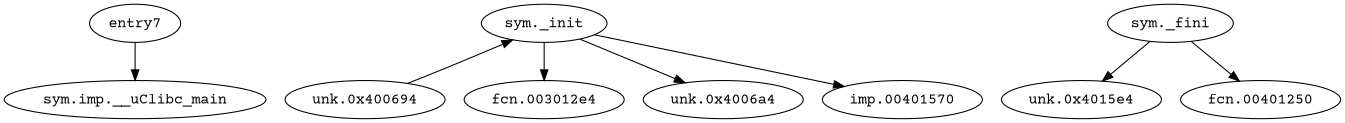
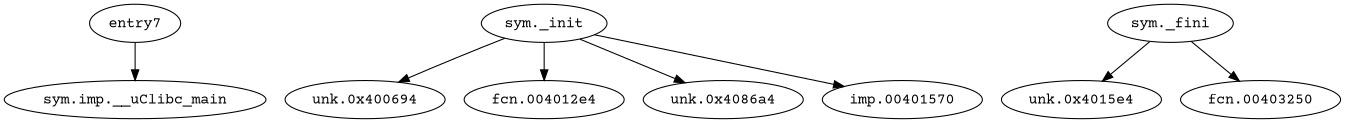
edge "unk.0x400694" -> "sym._init": reversed
node "fcn.003012e4": label "fcn.003012e4" -> "fcn.004012e4"
node "unk.0x4006a4": label "unk.0x4006a4" -> "unk.0x4086a4"
node "fcn.00401250": label "fcn.00401250" -> "fcn.00403250"
